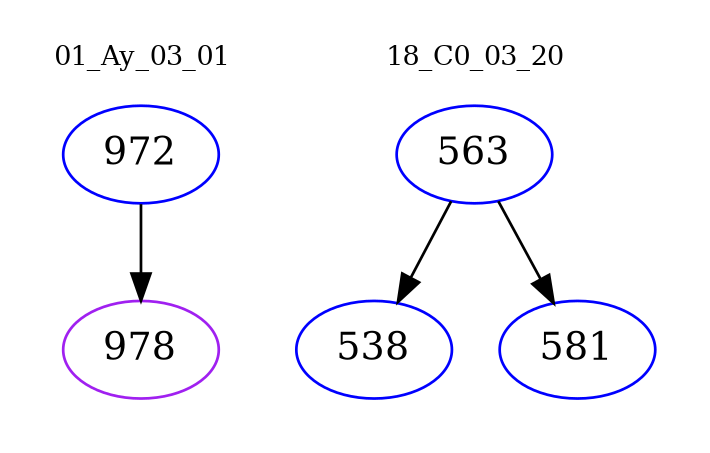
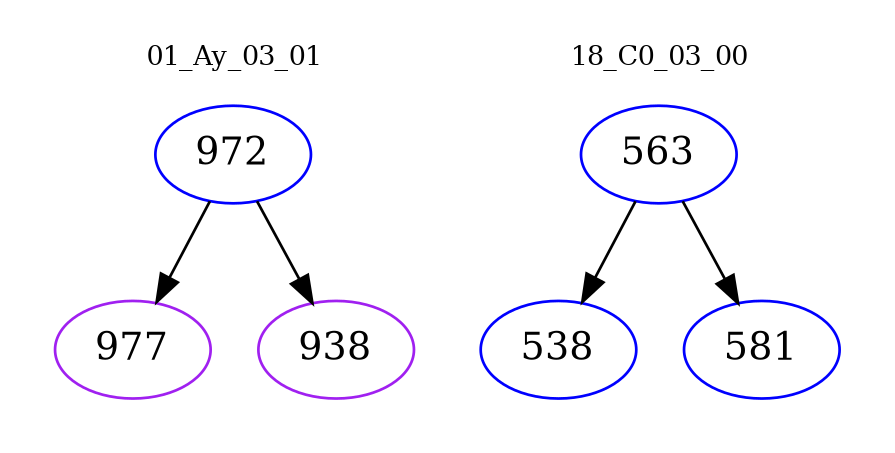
cluster "18_C0_03_20": label "18_C0_03_20" -> "18_C0_03_00"
node "977": added
node "978": label "978" -> "938"
